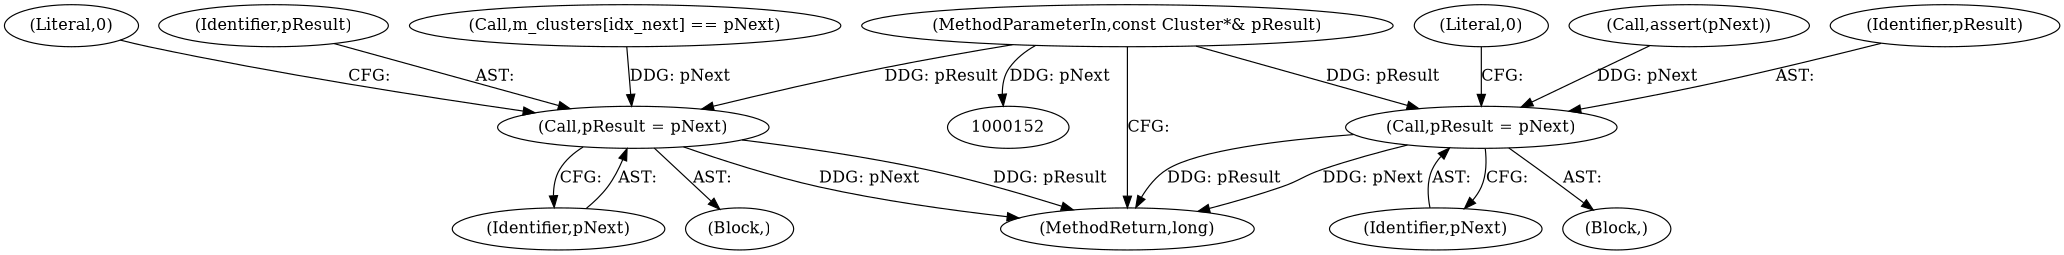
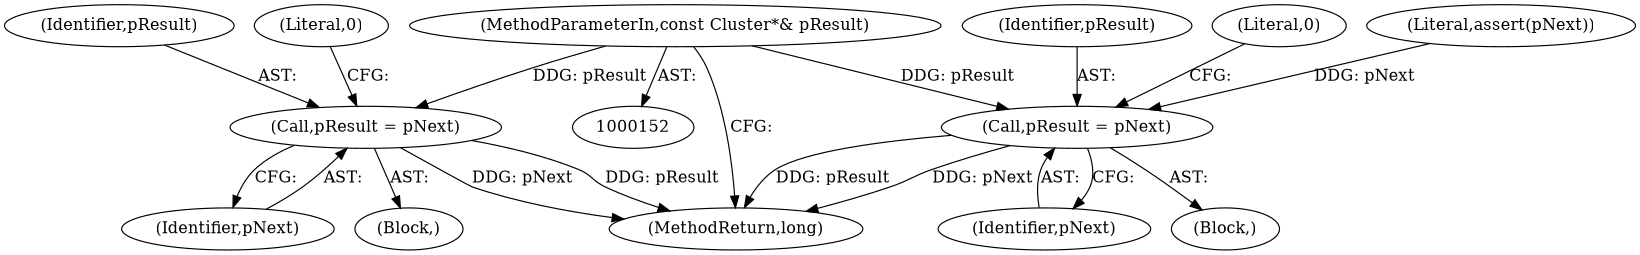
node "(Call,m_clusters[idx_next] == pNext)": removed
node "(Call,assert(pNext))": label "(Call,assert(pNext))" -> "(Literal,assert(pNext))"
edge "(MethodParameterIn,const Cluster*& pResult)" -> "1000152": label "DDG: pNext" -> "AST: "
